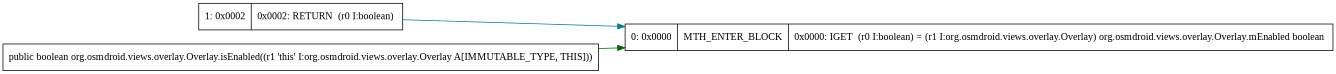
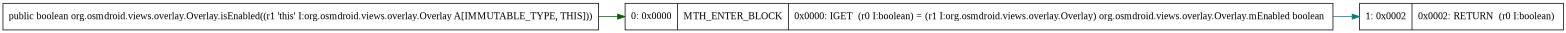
edge "1: 0x0002" -> "0: 0x0000": reversed
